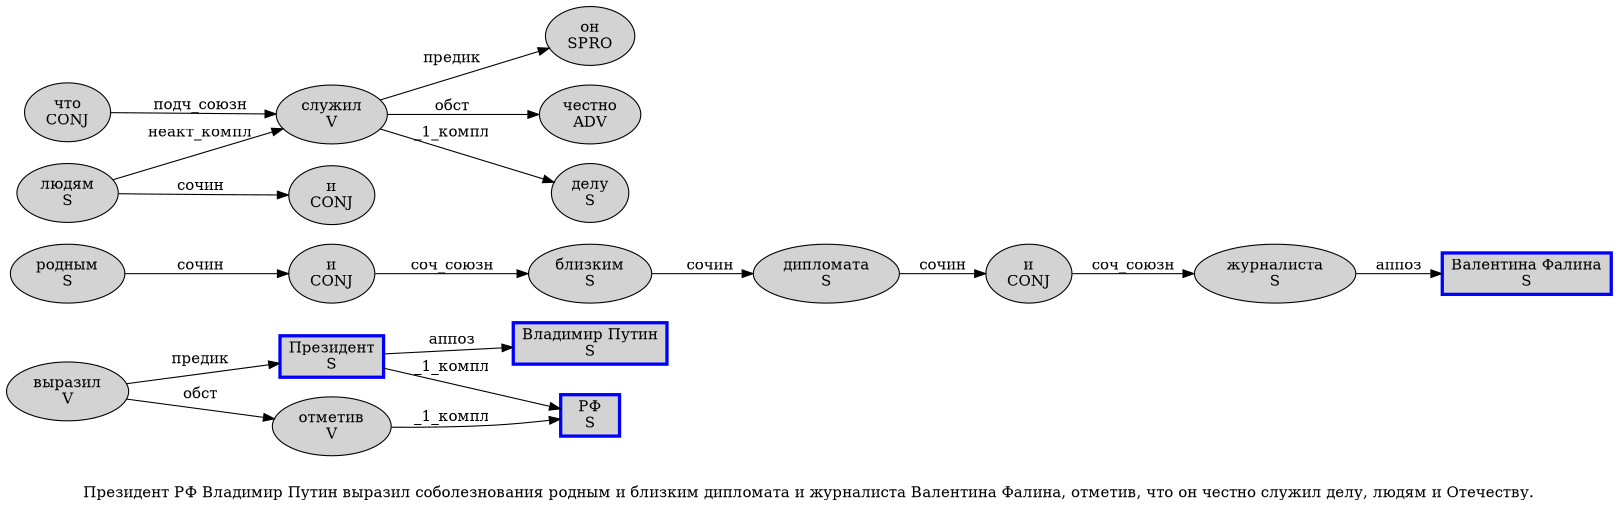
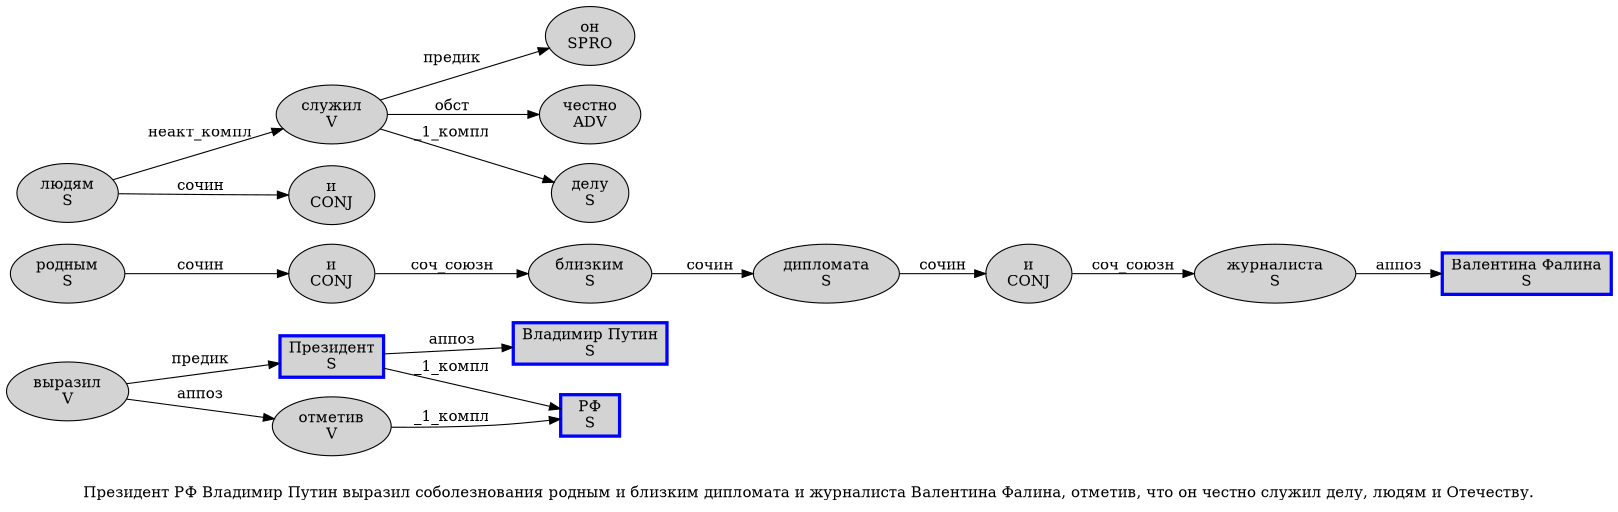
node "что CONJ": removed
edge "выразил V" -> "отметив V": label "обст" -> "аппоз"
